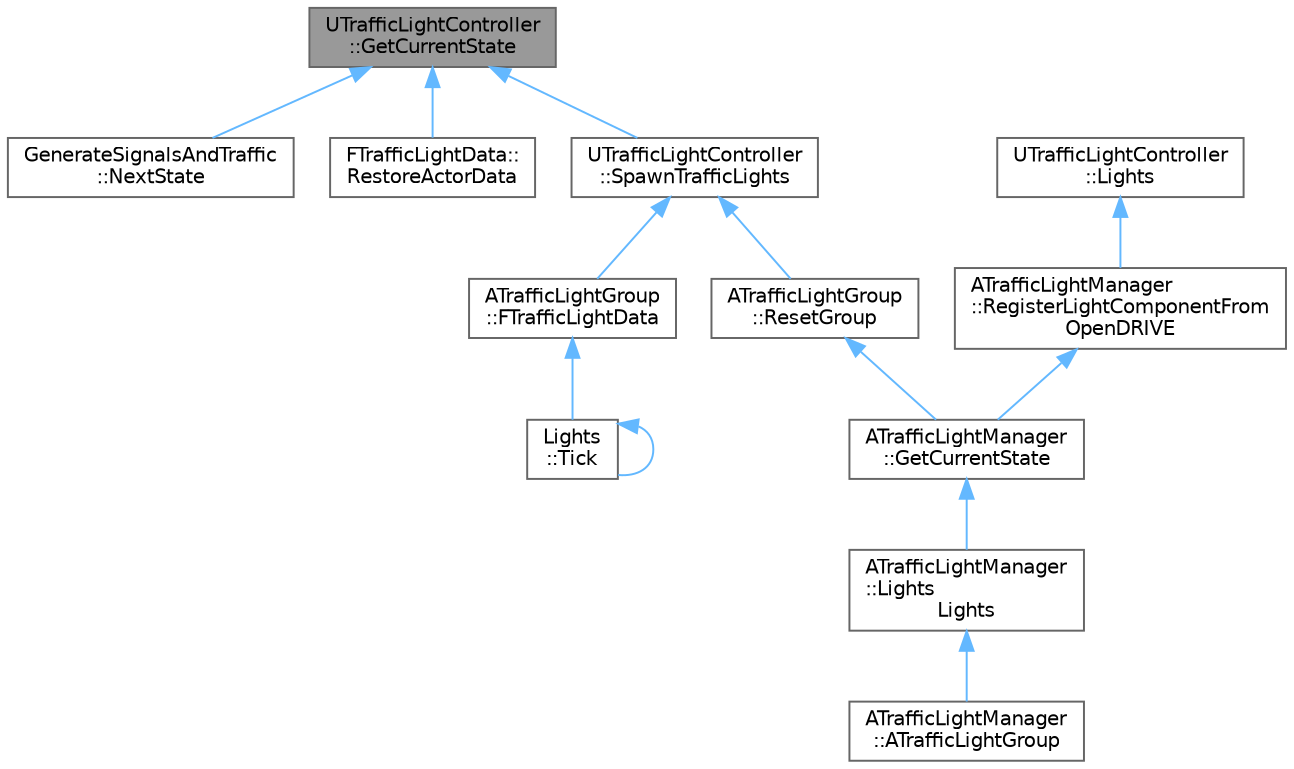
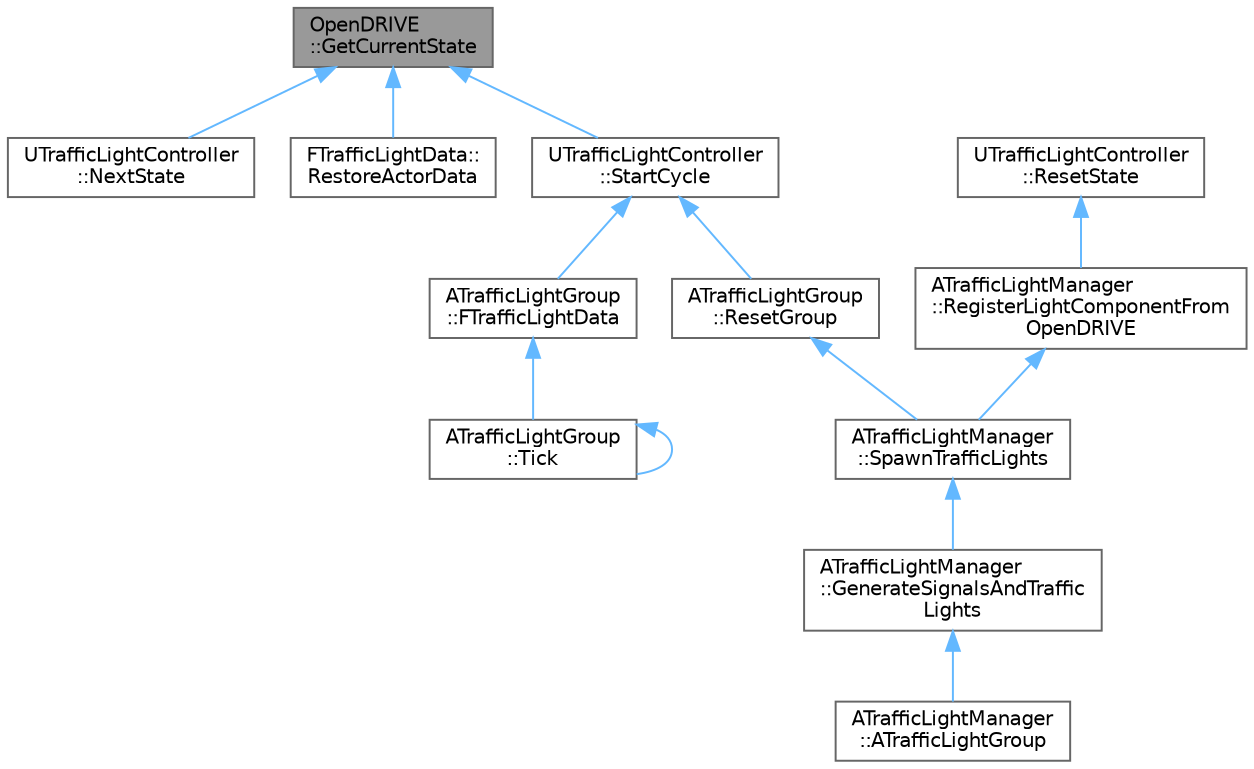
node "UTrafficLightController ::GetCurrentState": label "UTrafficLightController ::GetCurrentState" -> "OpenDRIVE ::GetCurrentState"
node "GenerateSignalsAndTraffic ::NextState": label "GenerateSignalsAndTraffic ::NextState" -> "UTrafficLightController ::NextState"
node "UTrafficLightController ::SpawnTrafficLights": label "UTrafficLightController ::SpawnTrafficLights" -> "UTrafficLightController ::StartCycle"
node "UTrafficLightController ::Lights": label "UTrafficLightController ::Lights" -> "UTrafficLightController ::ResetState"
node "Lights ::Tick": label "Lights ::Tick" -> "ATrafficLightGroup ::Tick"
node "ATrafficLightManager ::GetCurrentState": label "ATrafficLightManager ::GetCurrentState" -> "ATrafficLightManager ::SpawnTrafficLights"
node "ATrafficLightManager ::Lights Lights": label "ATrafficLightManager ::Lights Lights" -> "ATrafficLightManager ::GenerateSignalsAndTraffic Lights"
